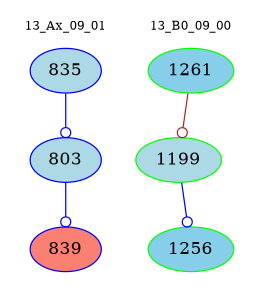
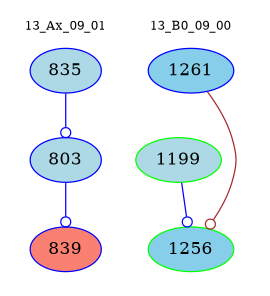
node "1261": color green -> blue
edge "1261" -> "1199": now "1261" -> "1256"
